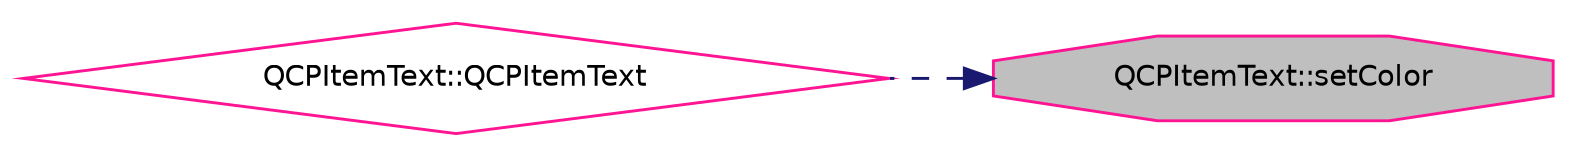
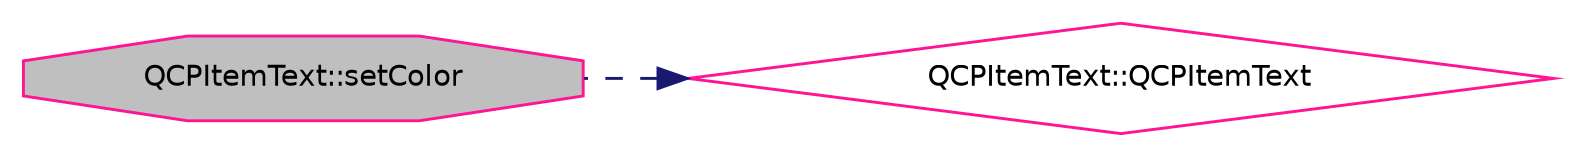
edge "QCPItemText::QCPItemText" -> "QCPItemText::setColor": reversed
